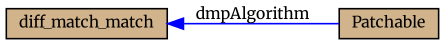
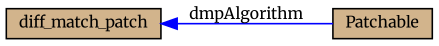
node "diff_match_match": label "diff_match_match" -> "diff_match_patch"
